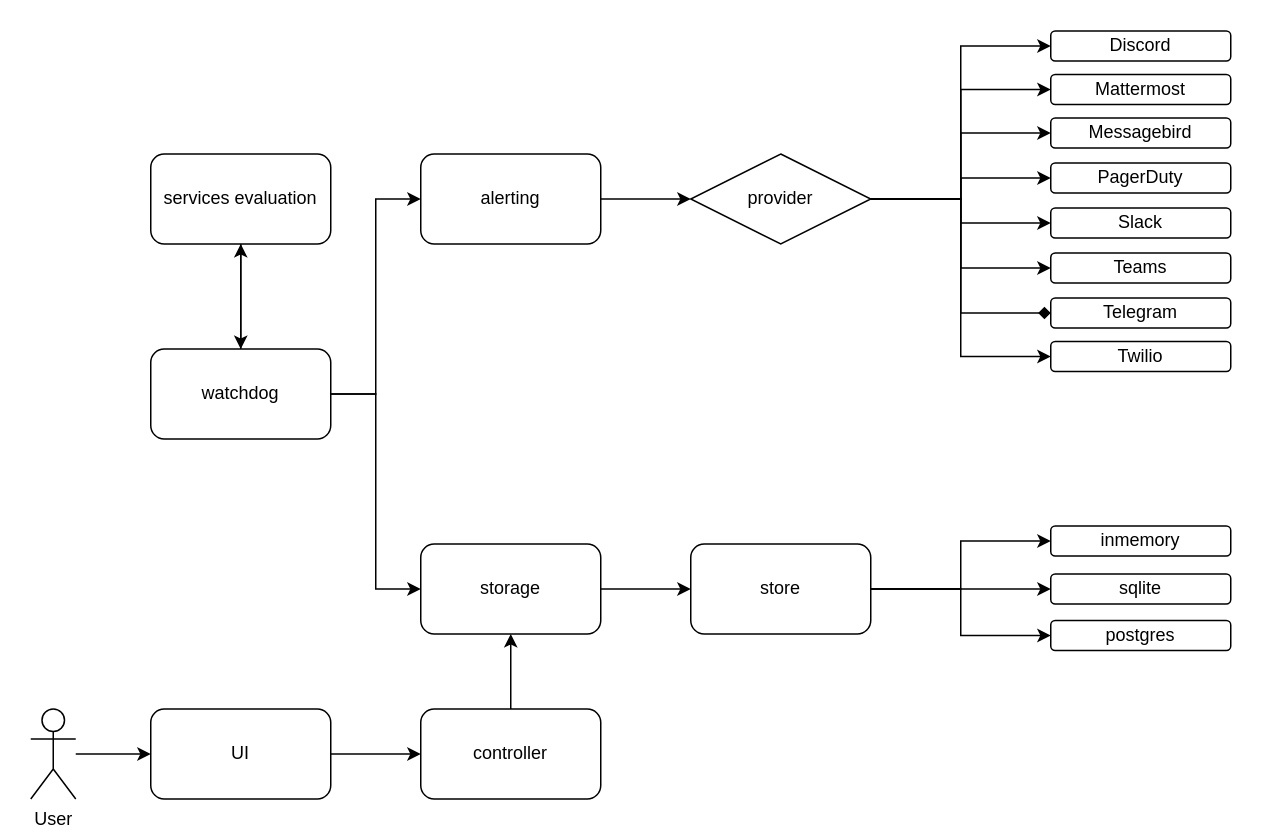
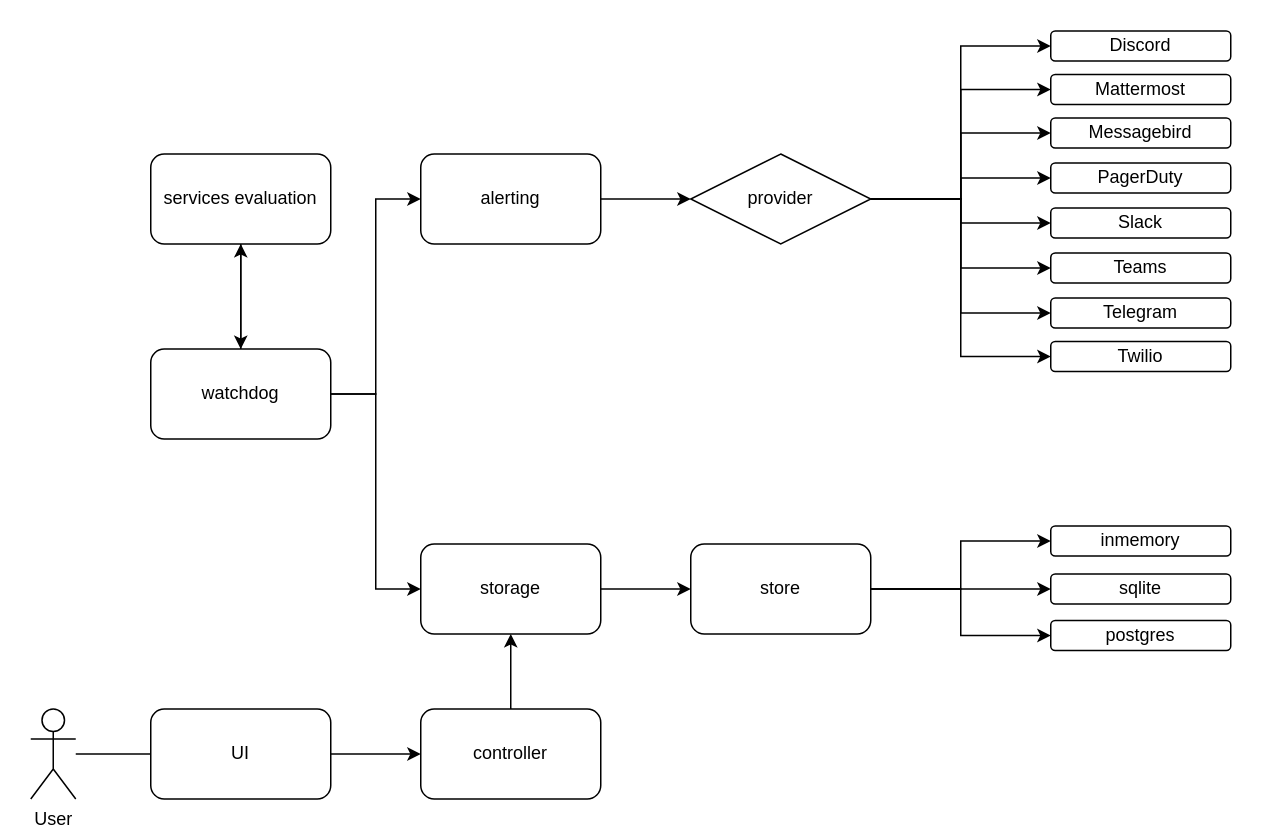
edge "provider" -> "Telegram": arrowhead diamond -> classic
edge "User" -> "UI": arrowhead classic -> none
